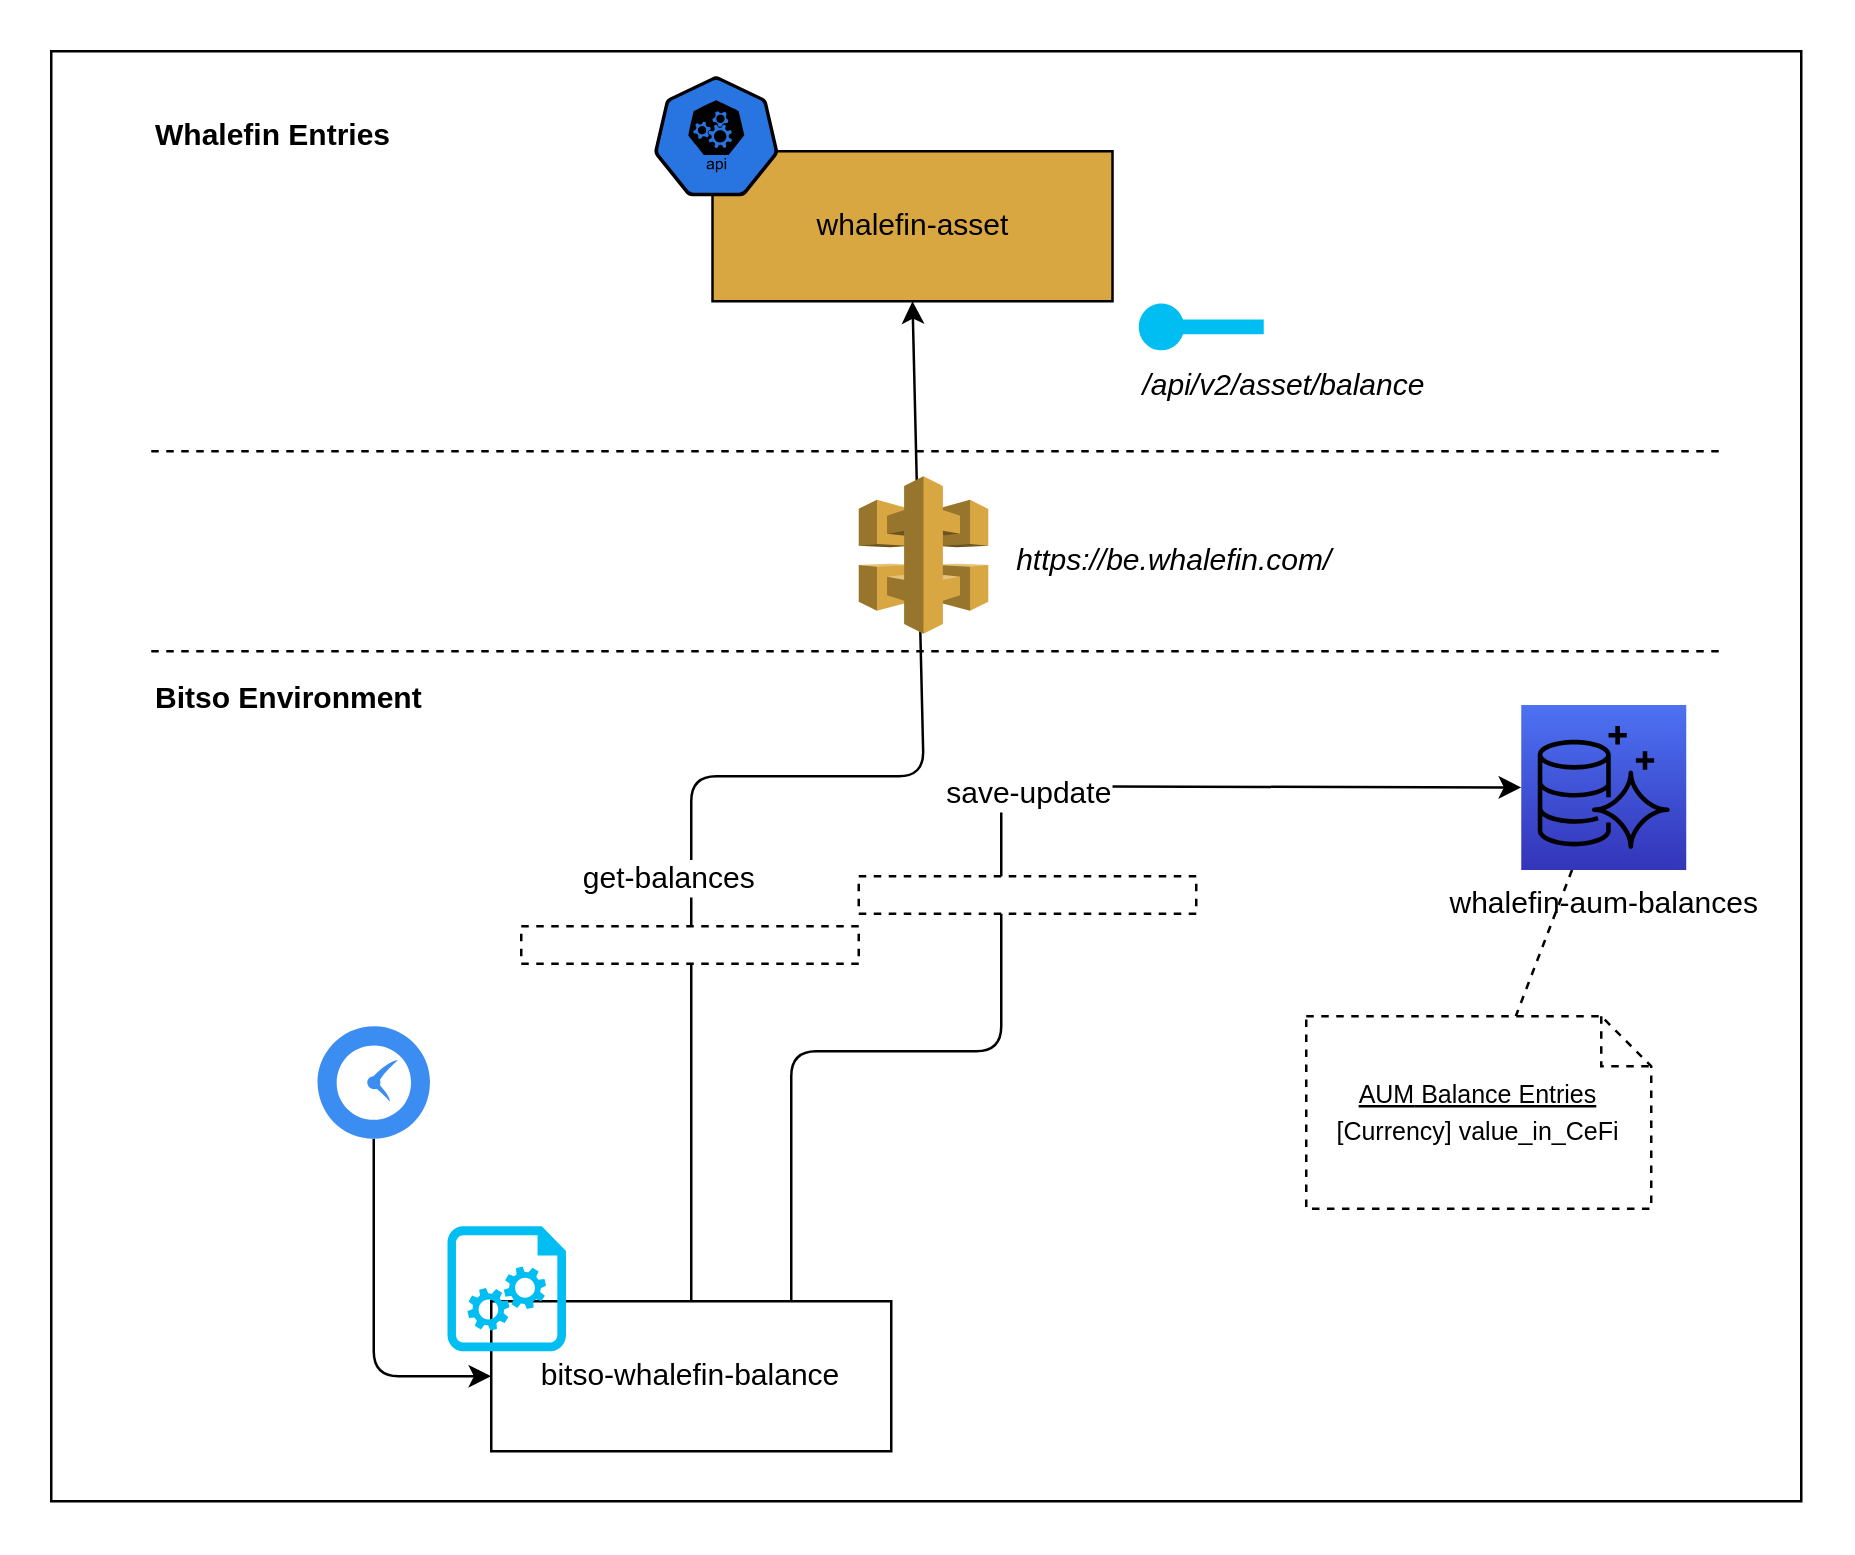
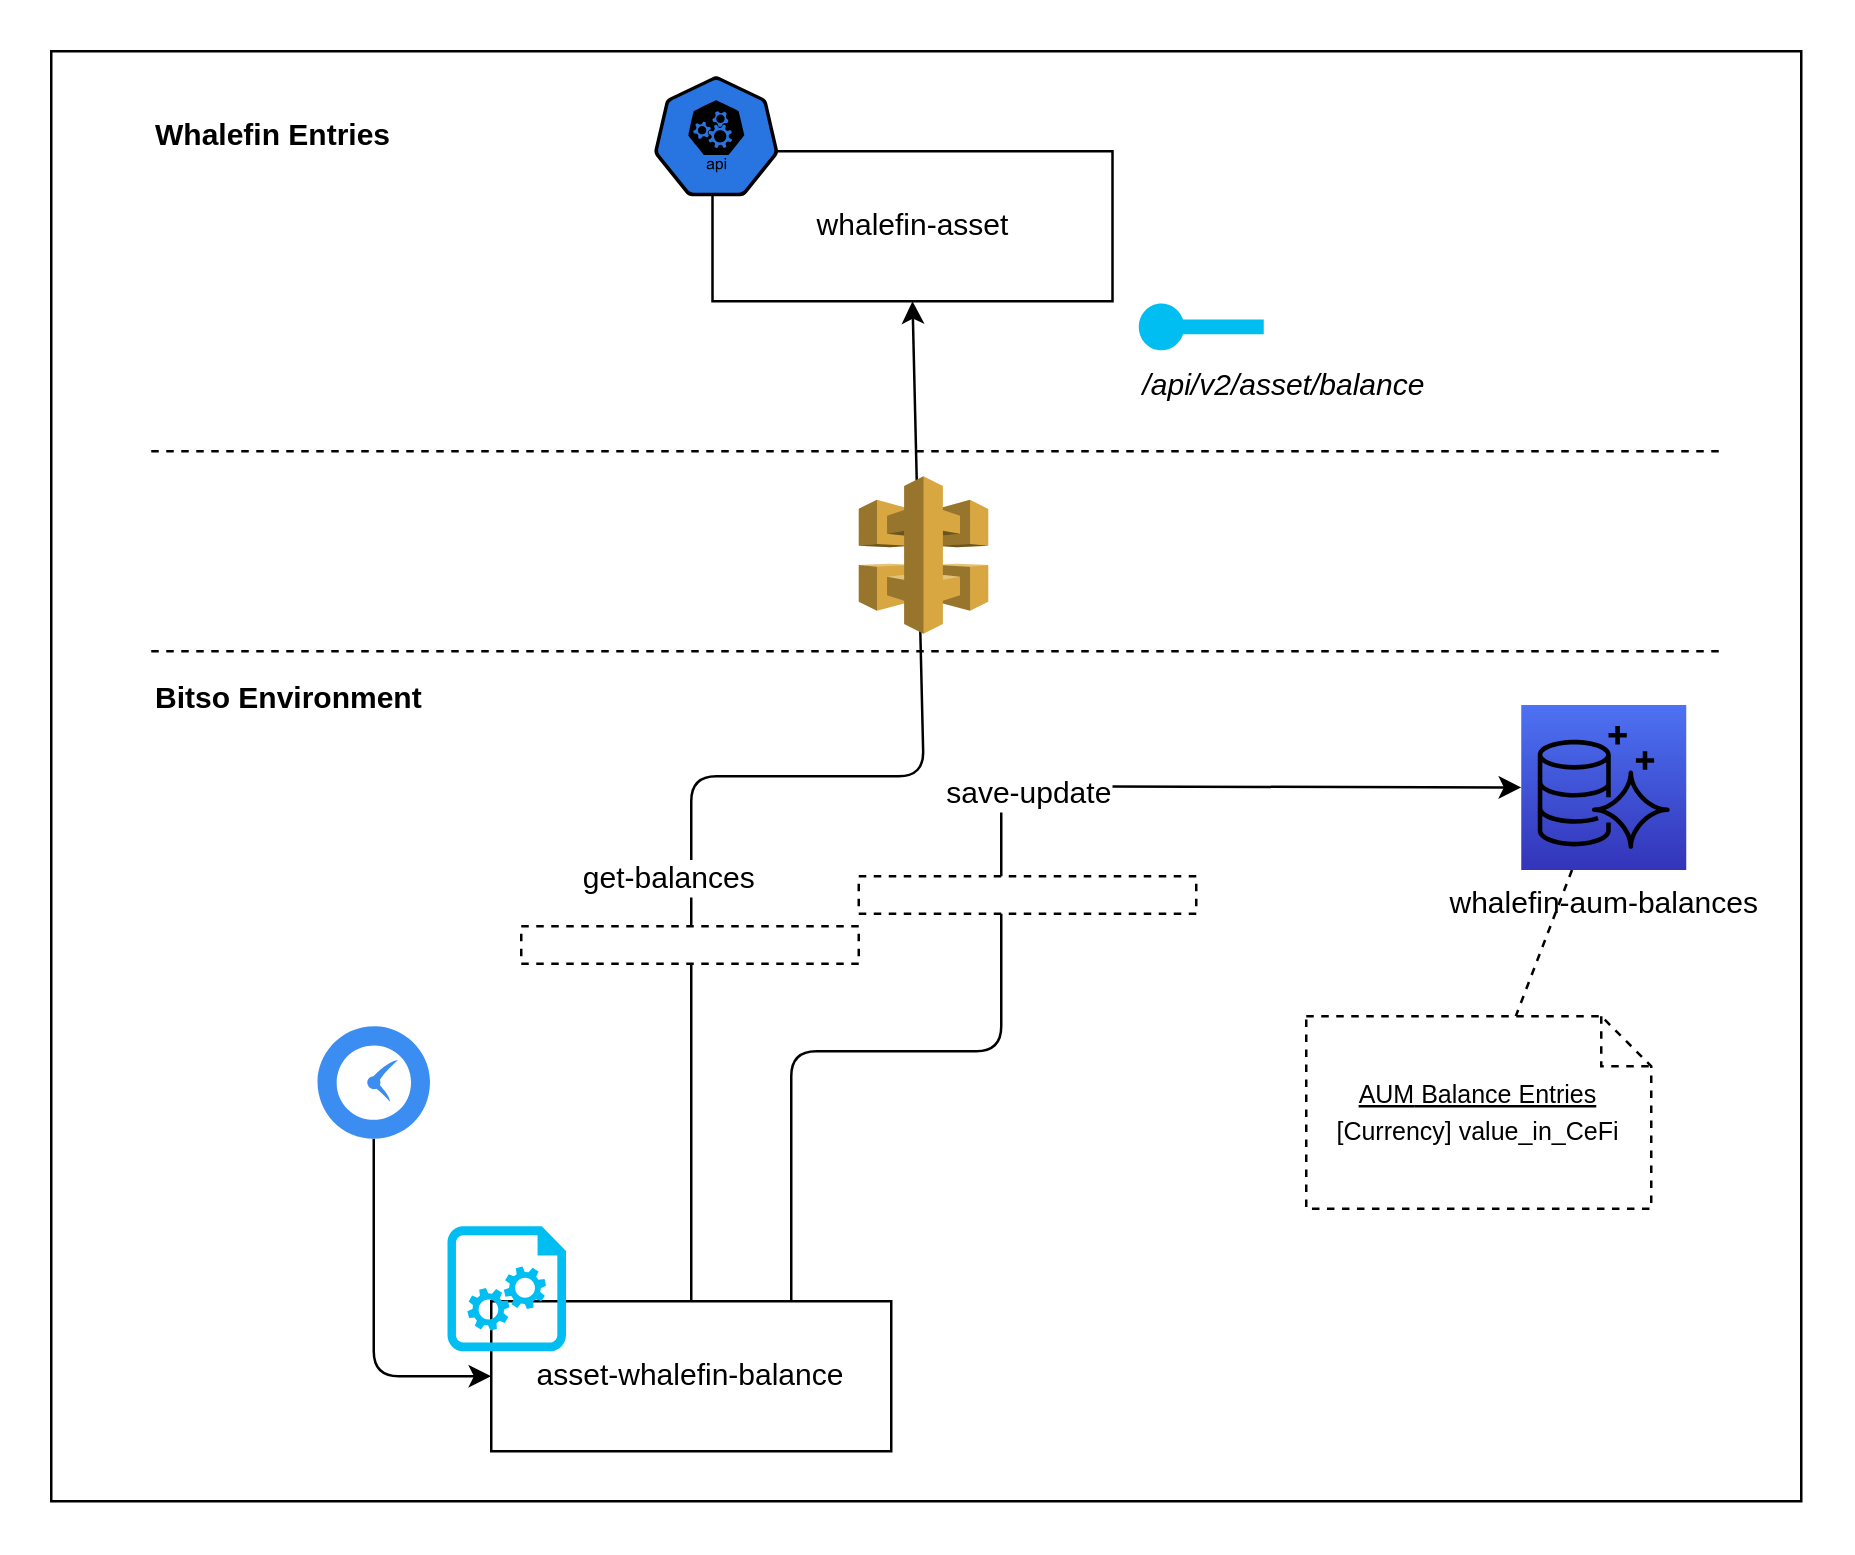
node "whalefin-asset": fillcolor #d9a741 -> #ffffff
node "https://be.whalefin.com/": removed
node "bitso-whalefin-balance": label "bitso-whalefin-balance" -> "asset-whalefin-balance"
